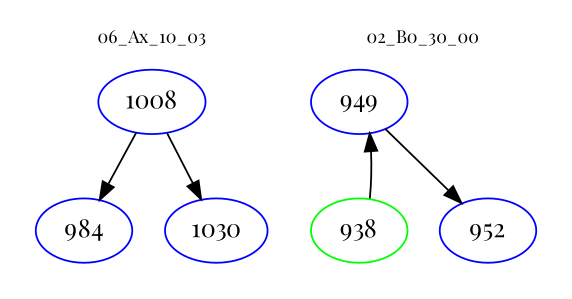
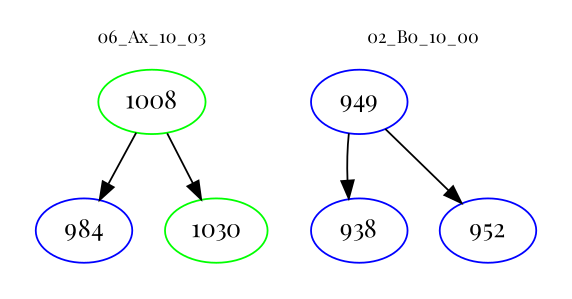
cluster "02_B0_30_00": label "02_B0_30_00" -> "02_B0_10_00"
node "1008": color blue -> green
edge "938" -> "949": reversed
node "1030": color blue -> green
node "938": color green -> blue
